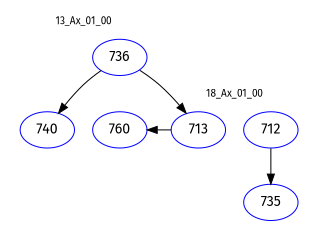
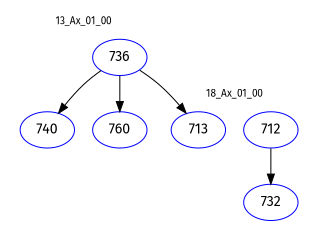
edge "713" -> "760": now "736" -> "760"
node "735": label "735" -> "732"
